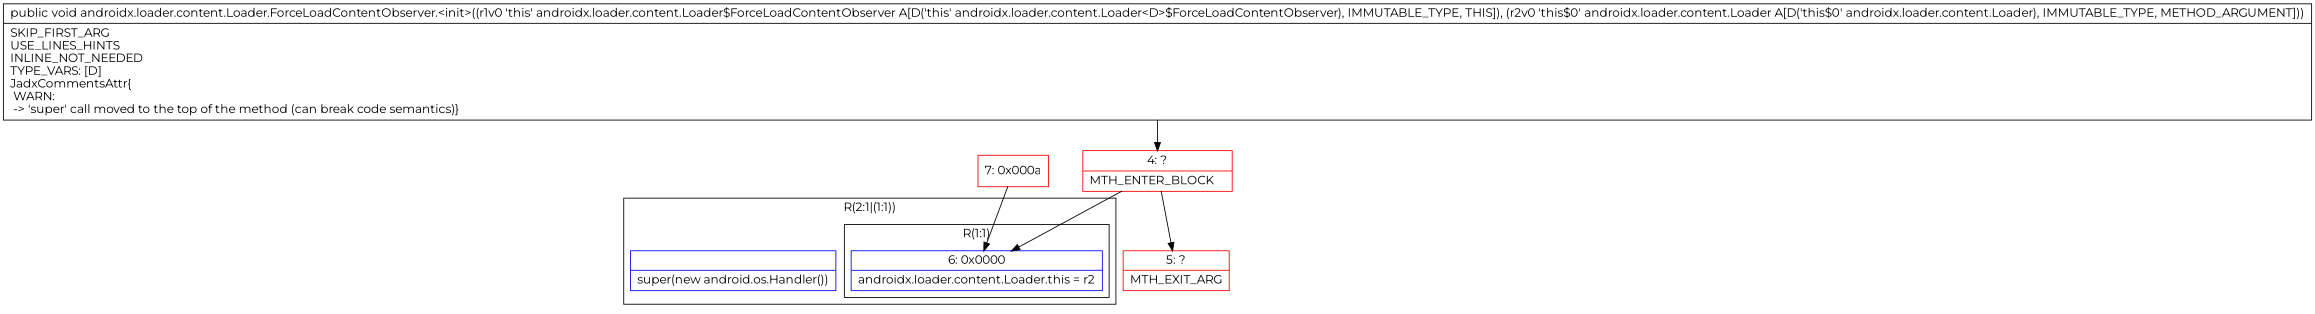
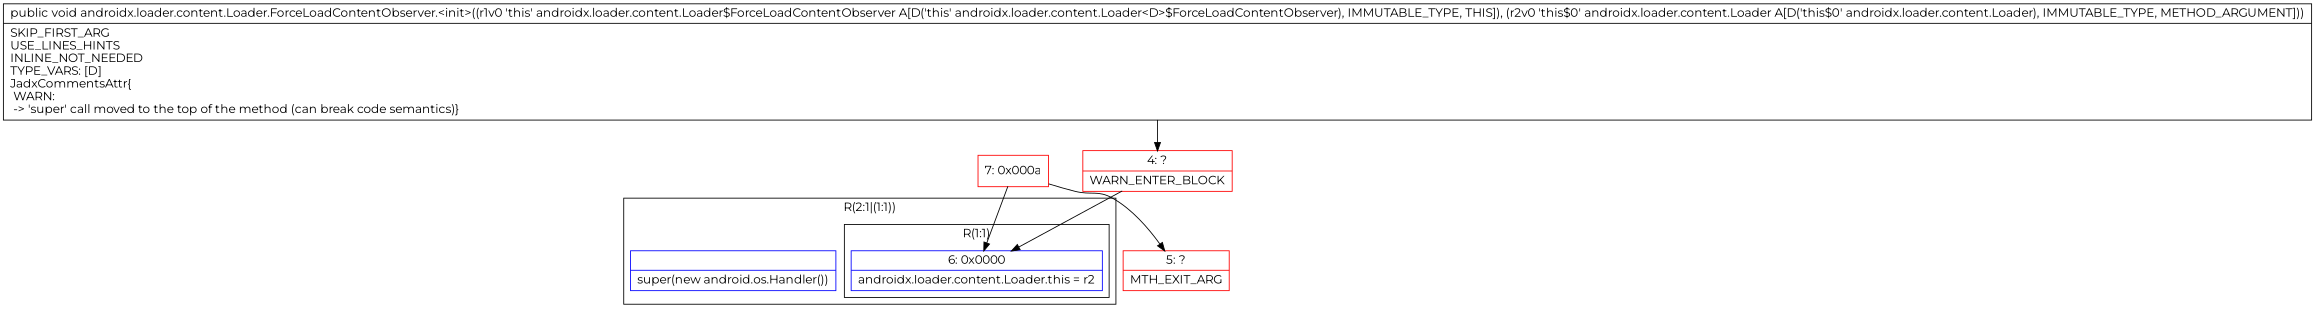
node "4: ?": text "MTH_ENTER_BLOCK" -> "WARN_ENTER_BLOCK"
edge "4: ?" -> "5: ?": now "7: 0x000a" -> "5: ?"
